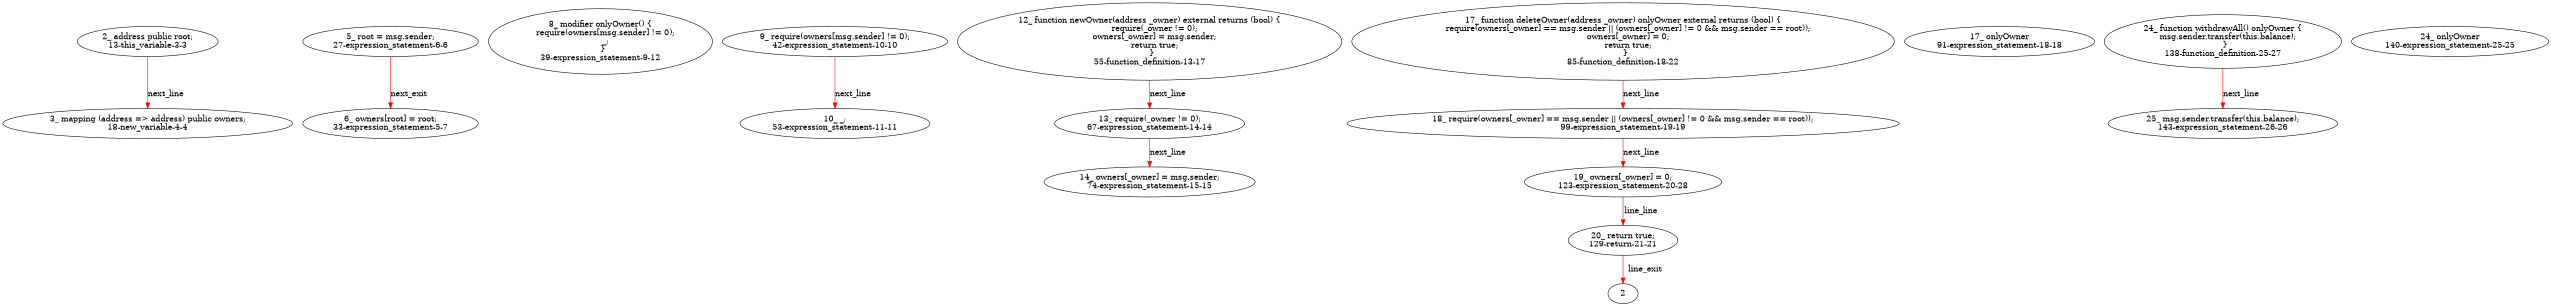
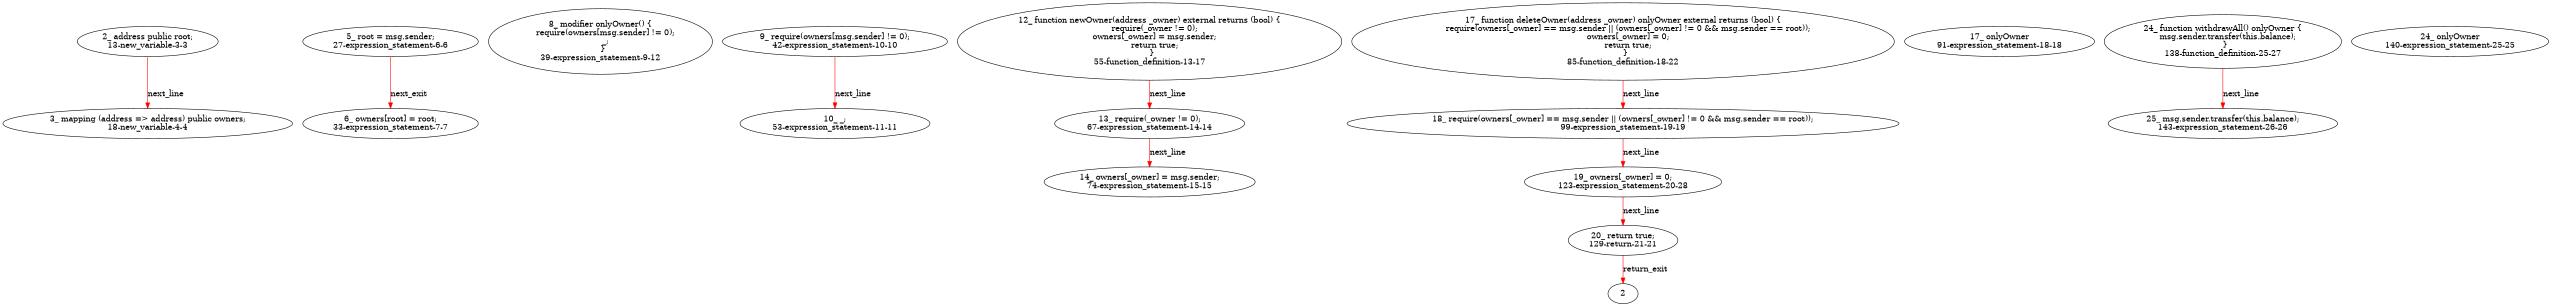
node "2_ address public root; 13-this_variable-3-3": label "2_ address public root; 13-this_variable-3-3" -> "2_ address public root; 13-new_variable-3-3"
node "6_ owners[root] = root; 33-expression_statement-5-7": label "6_ owners[root] = root; 33-expression_statement-5-7" -> "6_ owners[root] = root; 33-expression_statement-7-7"
edge "19_ owners[_owner] = 0; 123-expression_statement-20-28" -> "20_ return true; 129-return-21-21": label "line_line" -> "next_line"
edge "20_ return true; 129-return-21-21" -> "2": label "line_exit" -> "return_exit"
